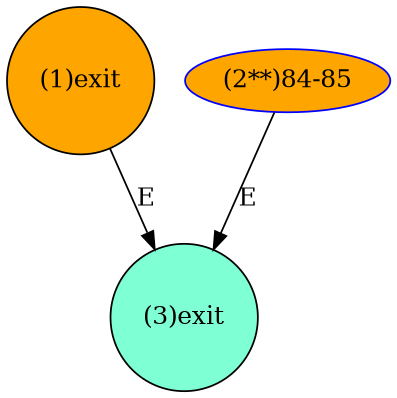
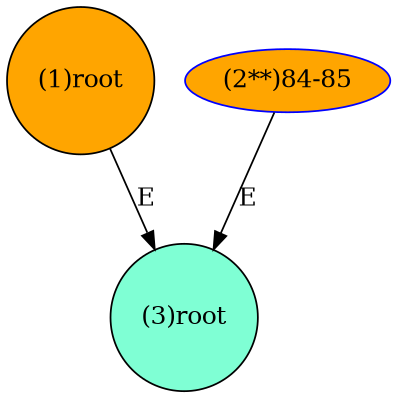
node "(1)exit": label "(1)exit" -> "(1)root"
node "(3)exit": label "(3)exit" -> "(3)root"
